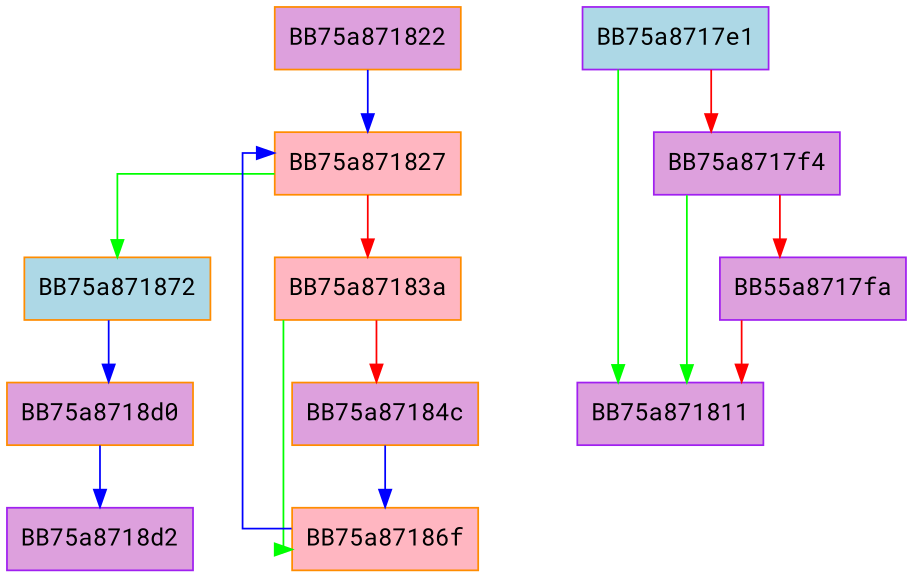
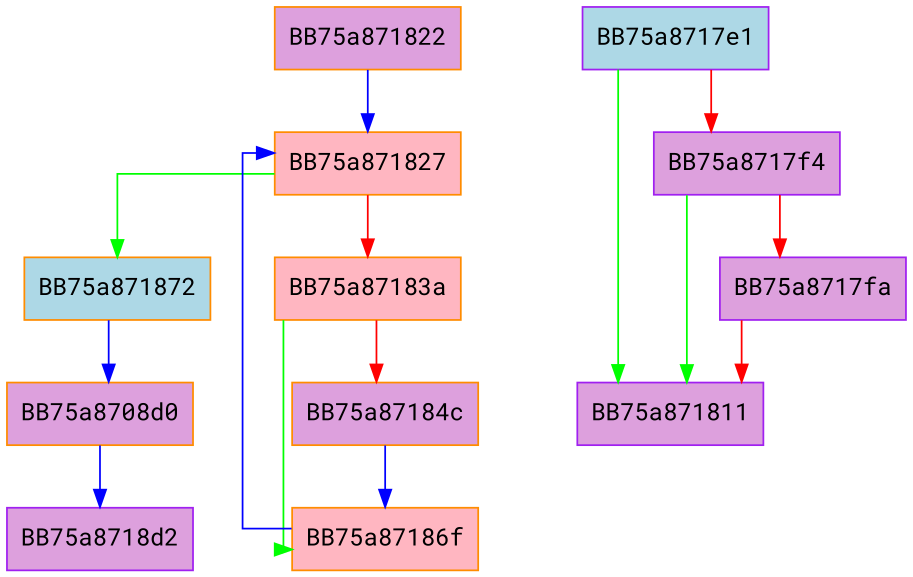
node "BB55a8717fa": label "BB55a8717fa" -> "BB75a8717fa"
node "BB75a8718d0": label "BB75a8718d0" -> "BB75a8708d0"
